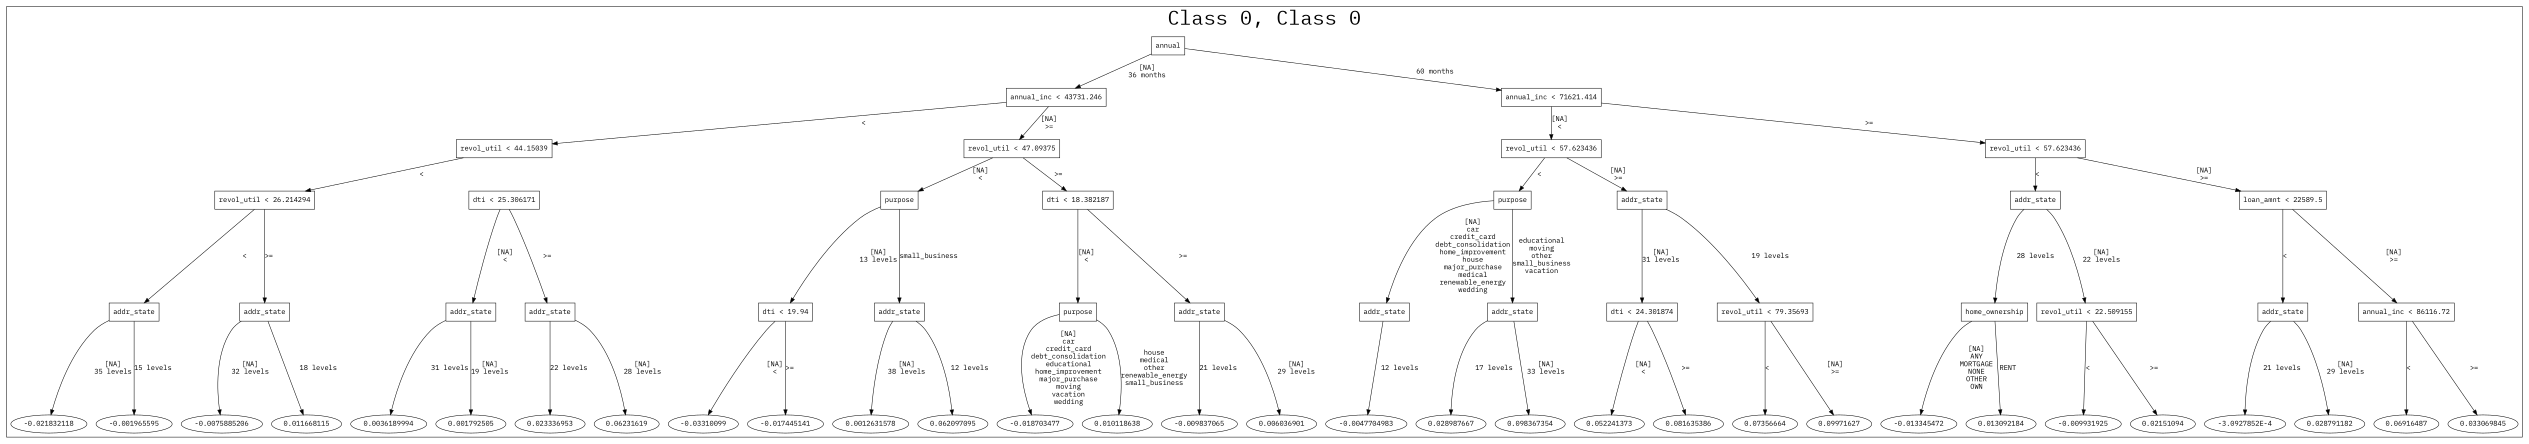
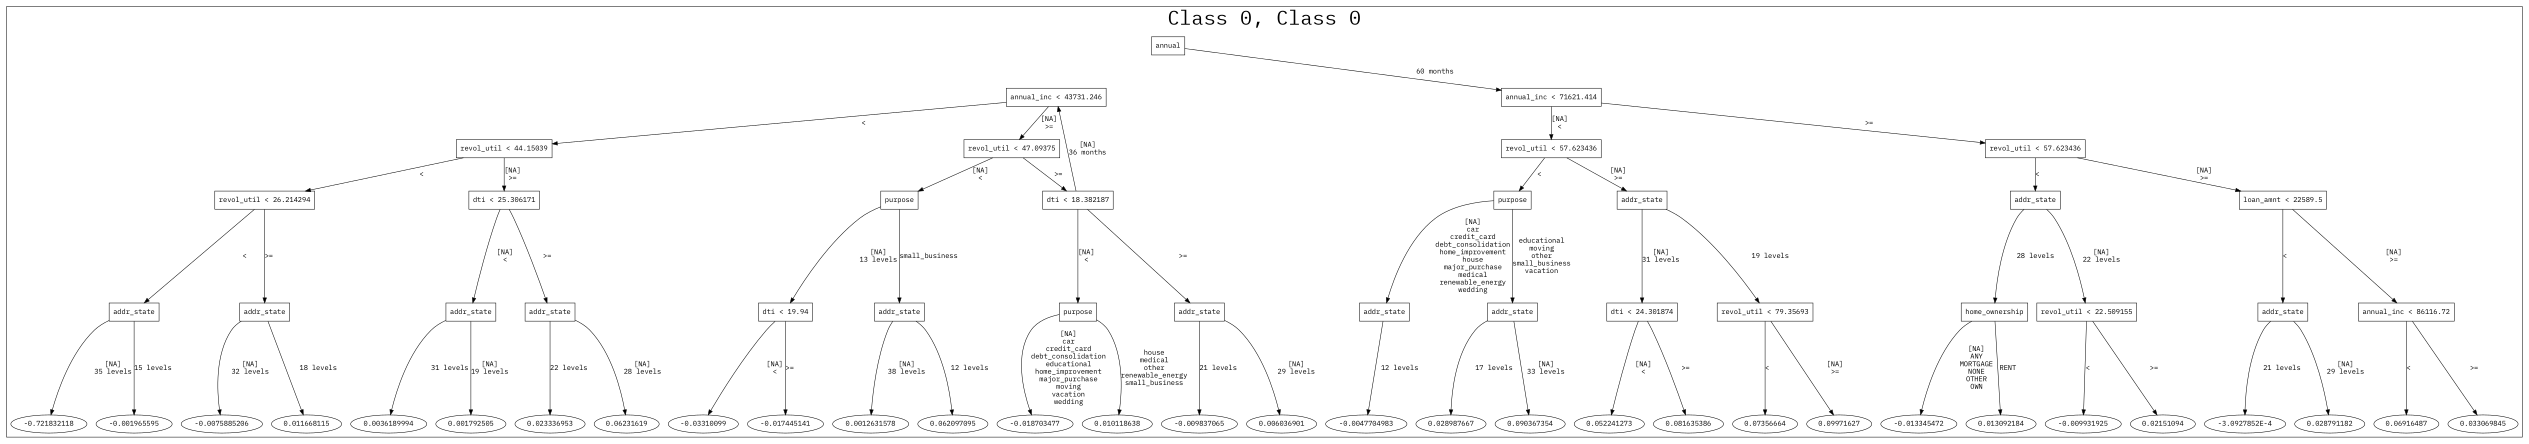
edge "annual" -> "annual_inc < 43731.246": now "dti < 18.382187" -> "annual_inc < 43731.246"
edge "revol_util < 44.15039" -> "dti < 25.306171": added, label "[NA] >="
node "-0.021832118": label "-0.021832118" -> "-0.721832118"
node "0.098367354": label "0.098367354" -> "0.090367354"
node "0.052241373": label "0.052241373" -> "0.052241273"
